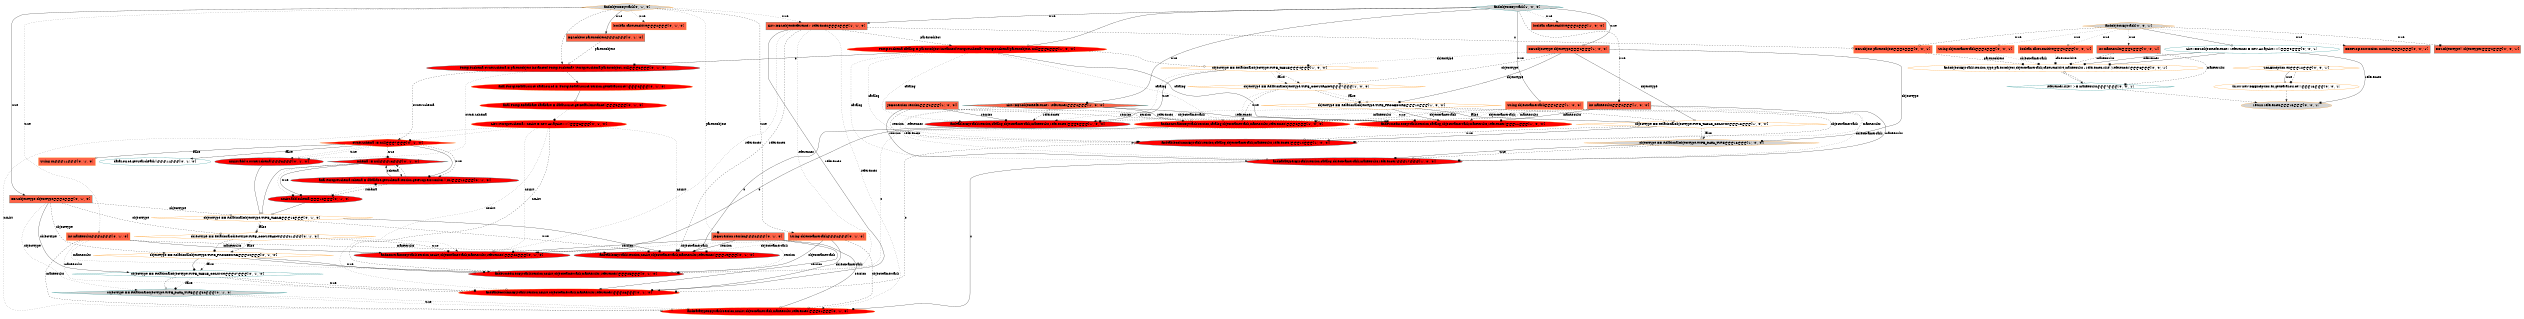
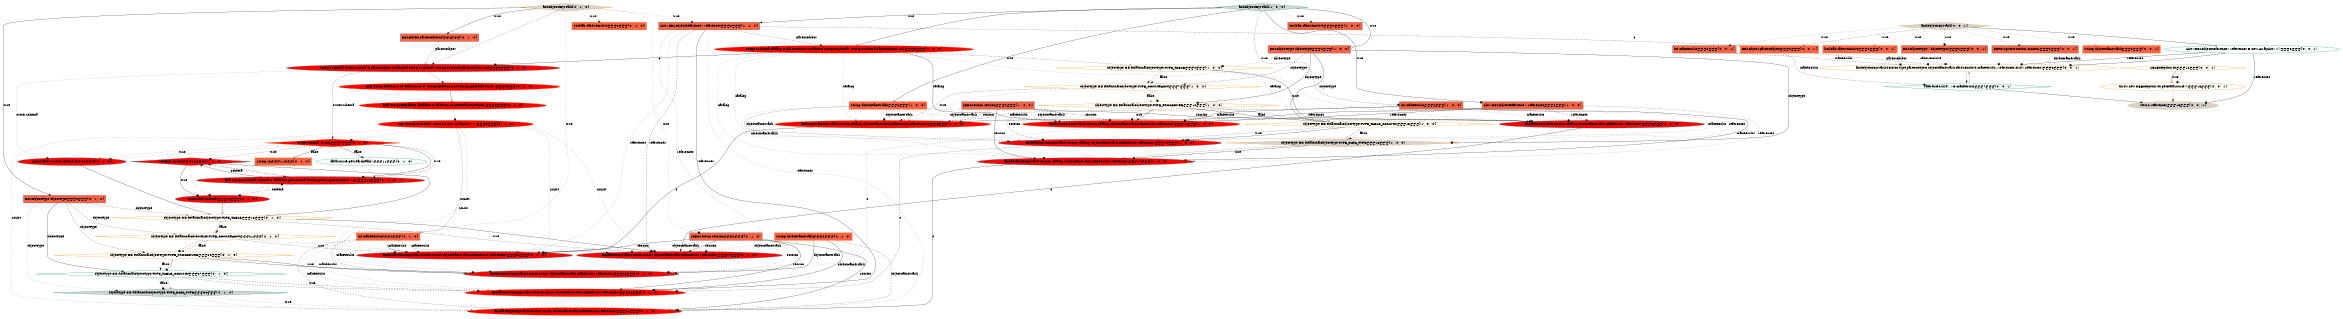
edge "findObjectsByMask['0', '1', '0']" -> "String objectNameMask@@@2@@@['0', '1', '0']": removed, label "true"
edge "references.size() >= maxResults@@@7@@@['0', '0', '1']" -> "return references@@@15@@@['0', '0', '1']": style dashed -> solid
node "List<DBSObjectReference> references@@@2@@@['1', '0', '0']": shape diamond -> box
edge "findObjectsByMask['0', '1', '0']" -> "JDBCSession session@@@2@@@['0', '1', '0']": label "parentObject" -> "true"
